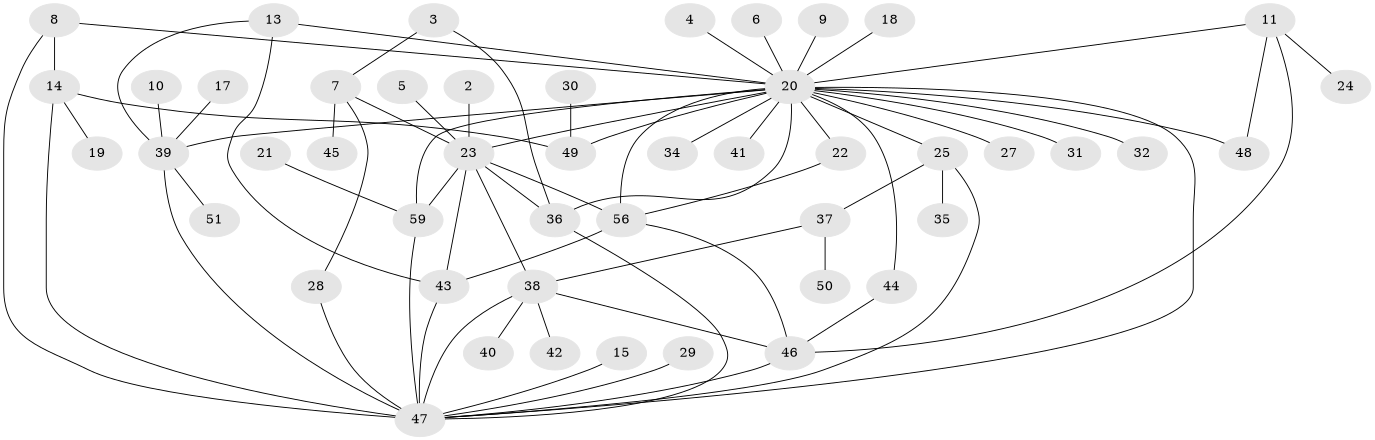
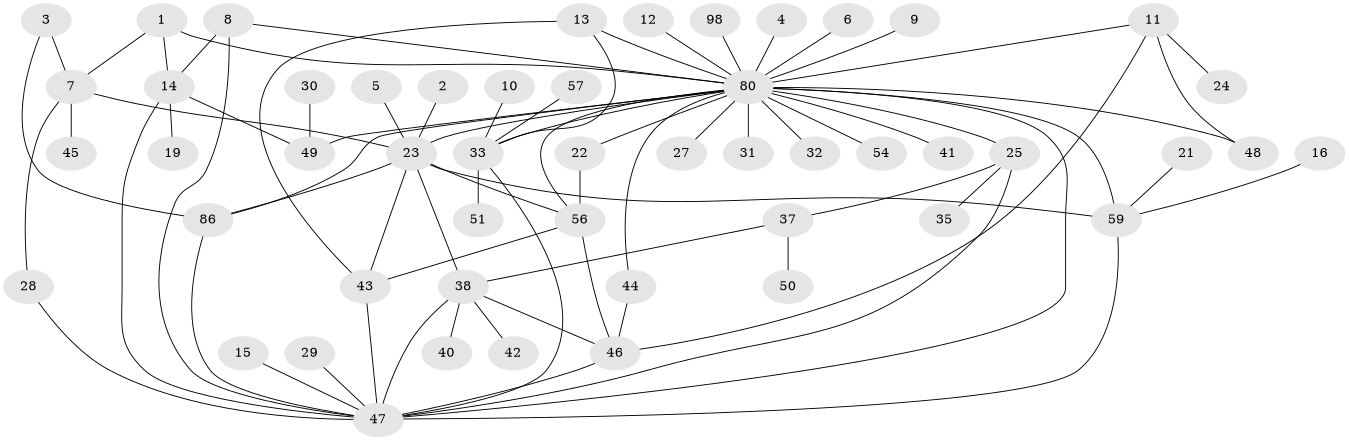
node "1": added
node "12": added
node "18": label "18" -> "98"
node "17": label "17" -> "57"
node "20": label "20" -> "80"
node "39": label "39" -> "33"
node "34": label "34" -> "54"
node "16": added
node "36": label "36" -> "86"
